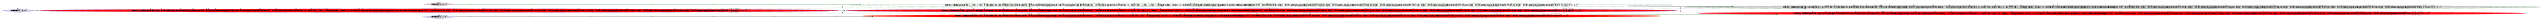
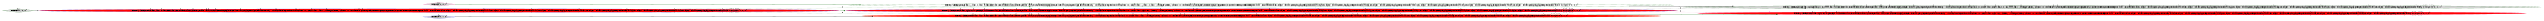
node "testTextcat['1', '0', '0']": color blue -> darkgreen
